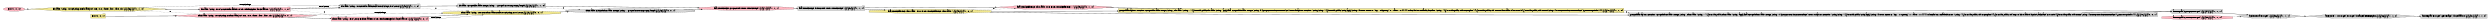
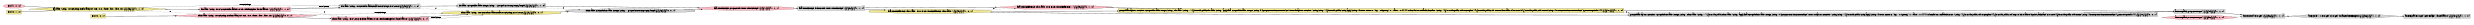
node "error['0', '1', '0']": added
node "assertNotNull(error.get())@@@36@@@['1', '1', '1']": shape hexagon -> folder
node "assertEquals(6,eventCounter.get())@@@35@@@['1', '1', '1']": shape octagon -> hexagon
